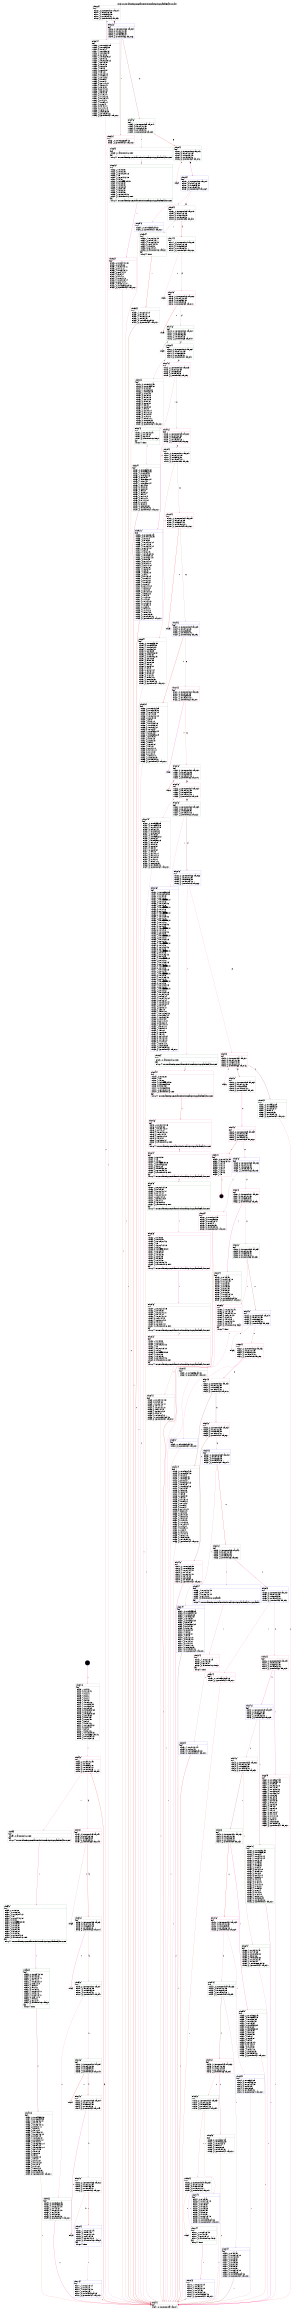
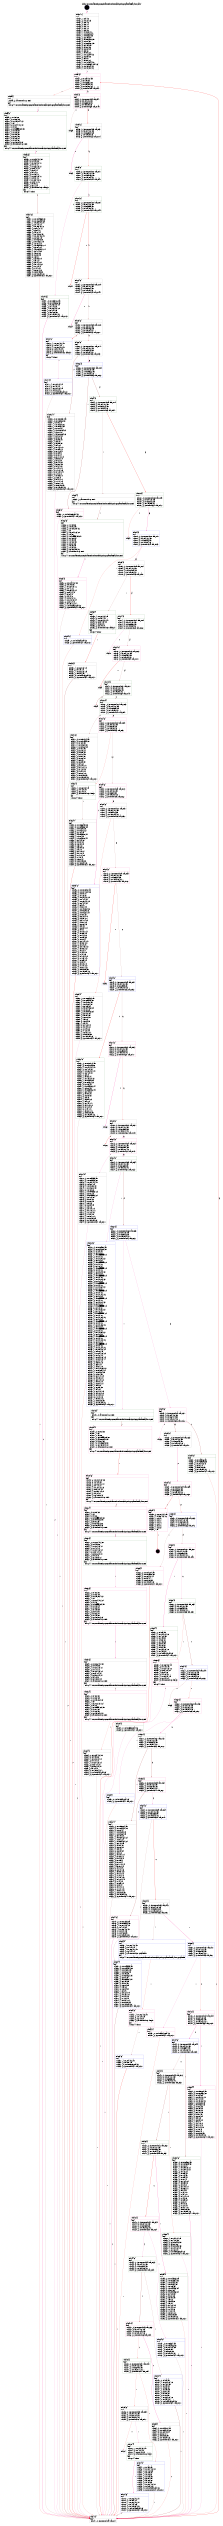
edge "0x402050 [28]" -> "0x403429": now "0x402050 [28]" -> "0x40206c [28]"
